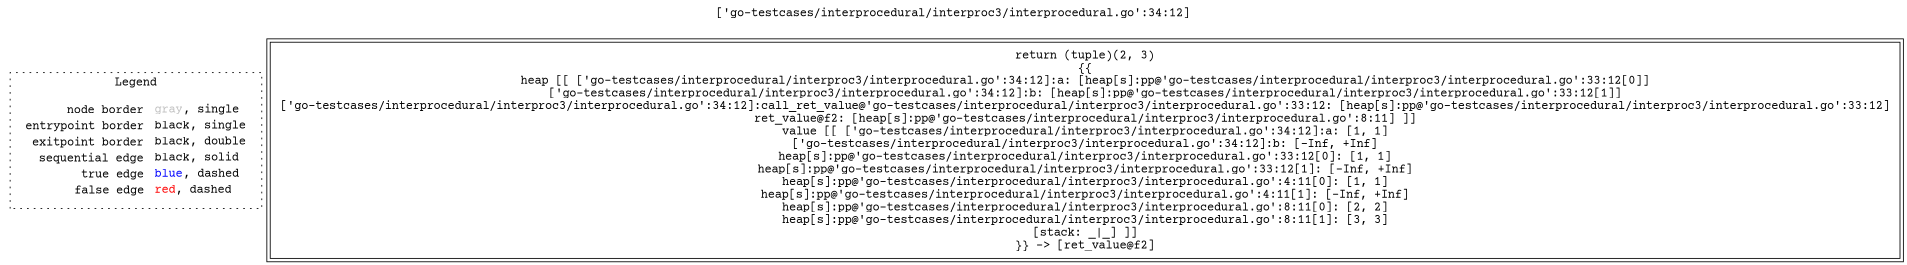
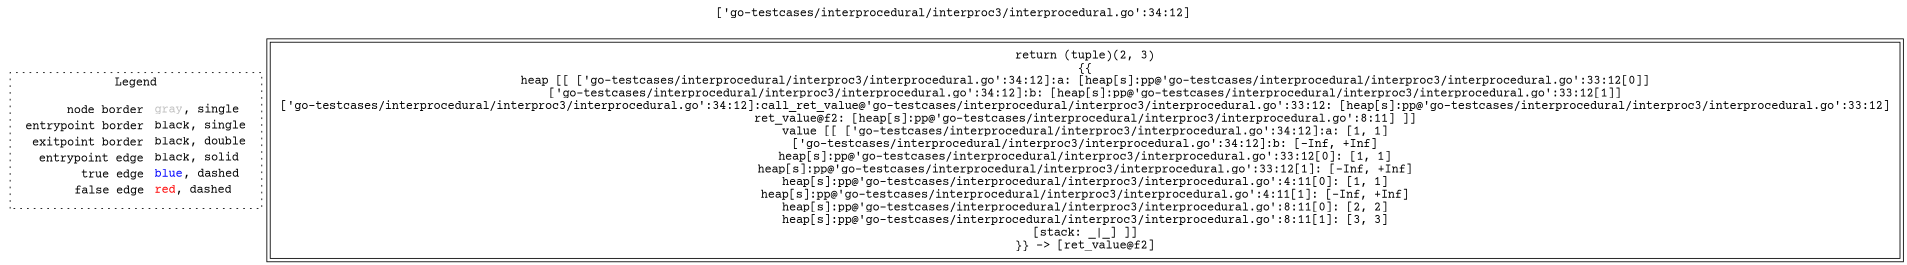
node "node border": text "sequential edge" -> "entrypoint edge"
